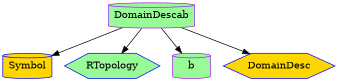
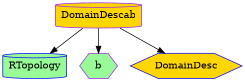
node "DomainDescab": fillcolor palegreen -> gold
node "Symbol": removed
node "RTopology": shape hexagon -> cylinder
node "b": shape cylinder -> hexagon
